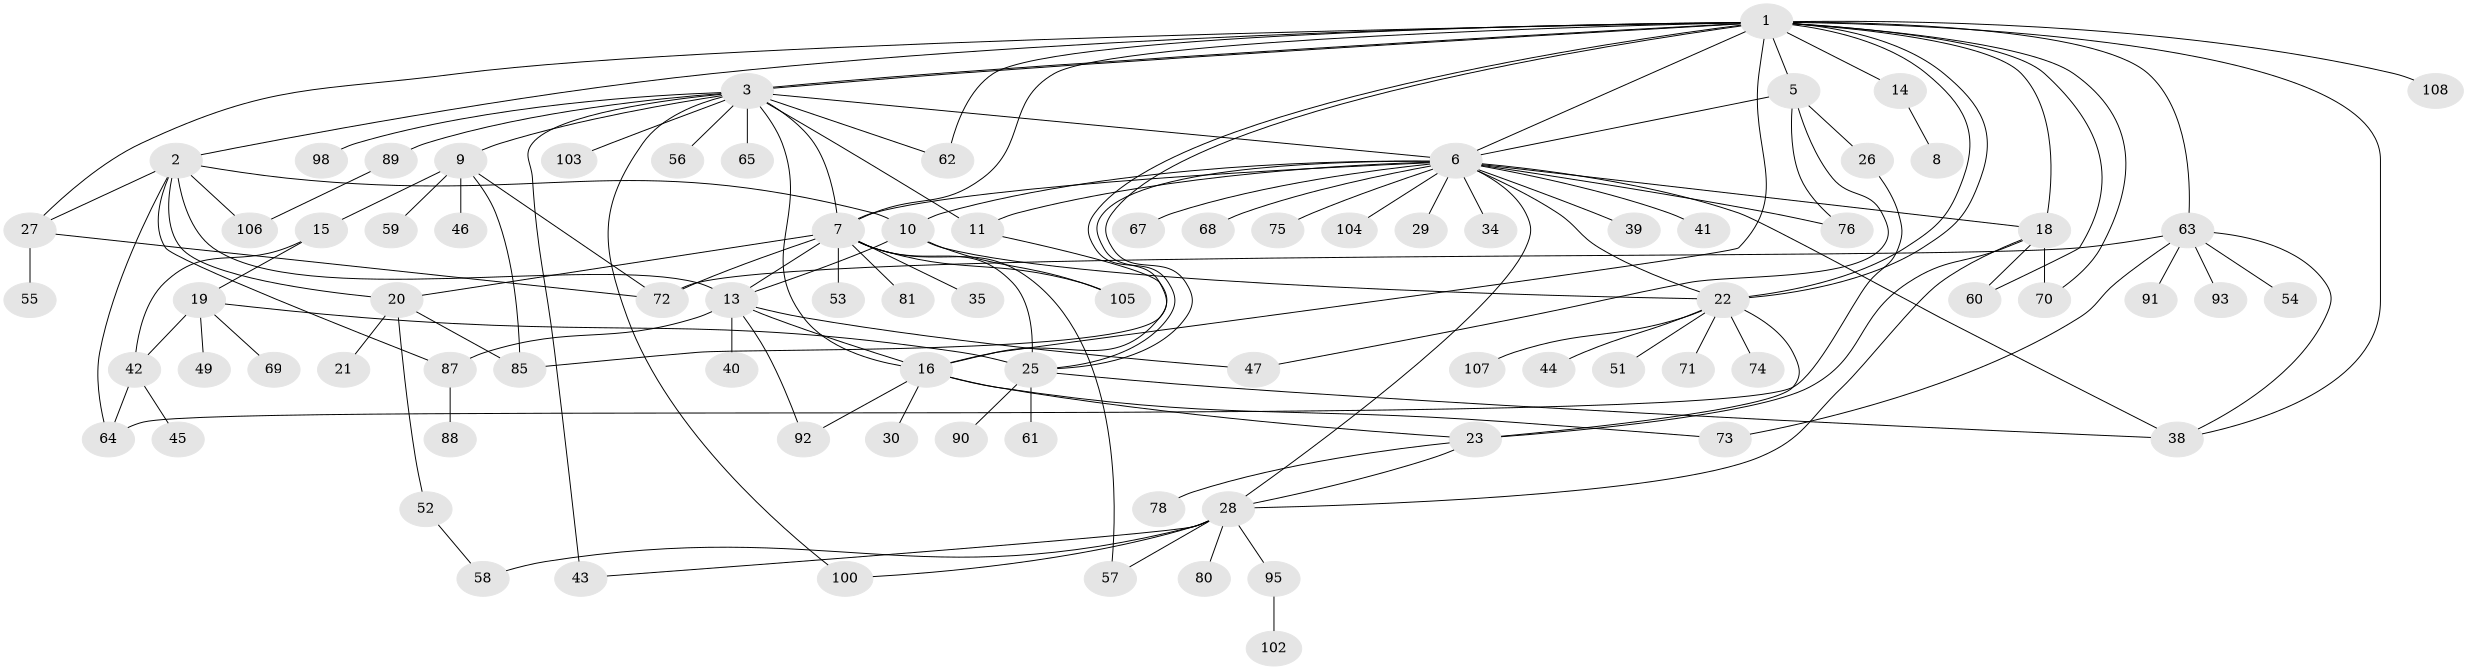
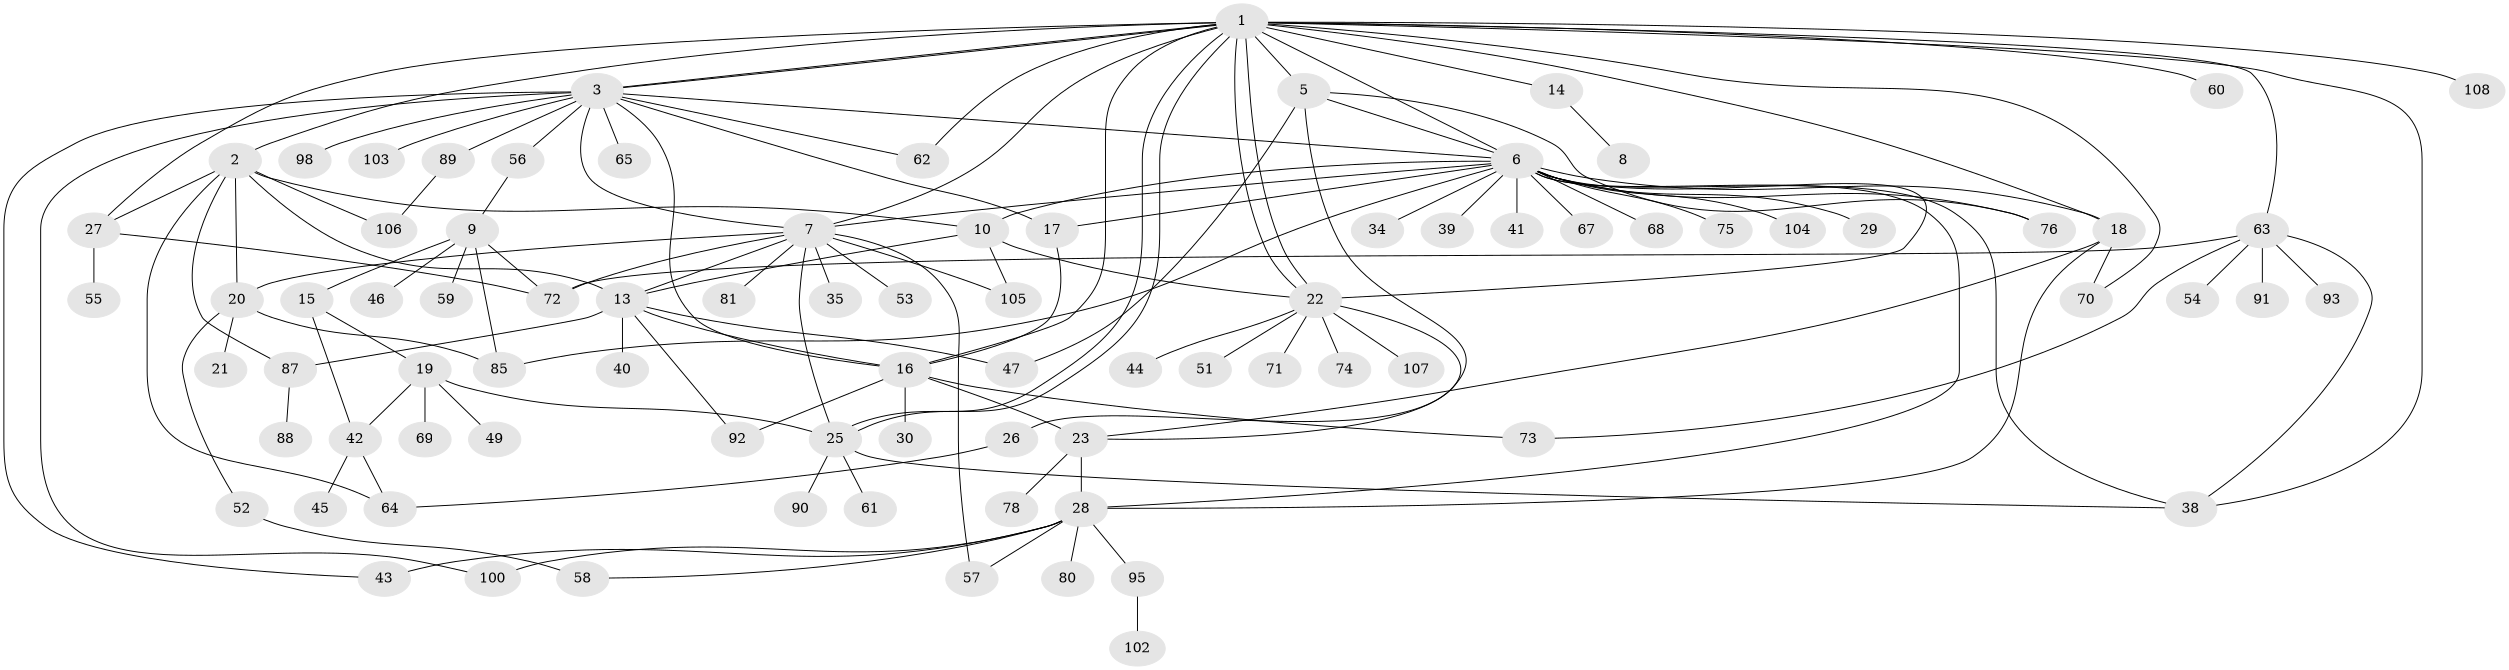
edge "3" -- "9": now "56" -- "9"
node "11": label "11" -> "17"
edge "18" -- "60": removed
